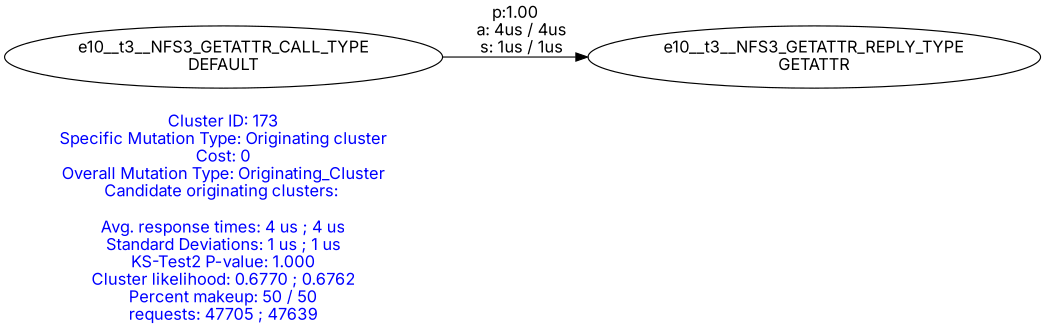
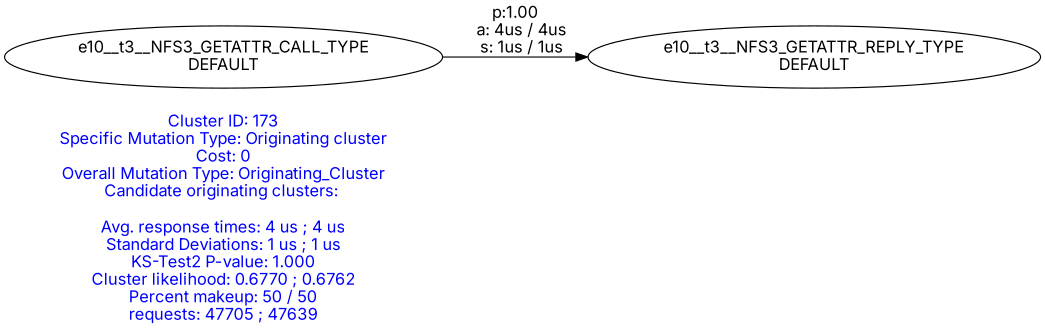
node "e10__t3__NFS3_GETATTR_REPLY_TYPE GETATTR": label "e10__t3__NFS3_GETATTR_REPLY_TYPE GETATTR" -> "e10__t3__NFS3_GETATTR_REPLY_TYPE DEFAULT"
